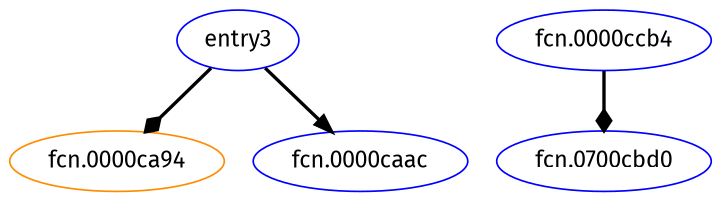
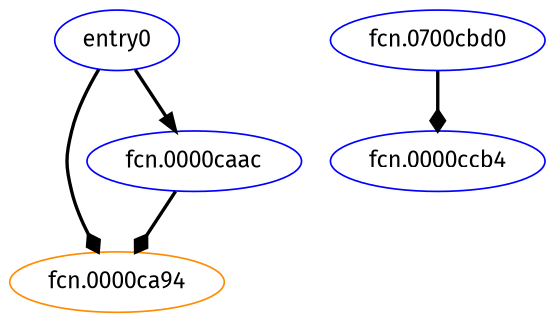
node "entry3": label "entry3" -> "entry0"
edge "fcn.0000ccb4" -> "fcn.0700cbd0": reversed
edge "fcn.0000caac" -> "fcn.0000ca94": added
